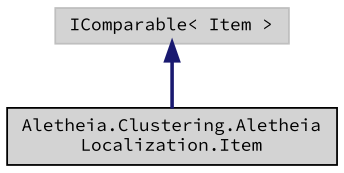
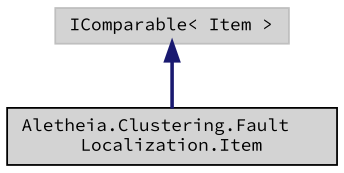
node "Aletheia.Clustering.Aletheia Localization.Item": label "Aletheia.Clustering.Aletheia Localization.Item" -> "Aletheia.Clustering.Fault Localization.Item"
